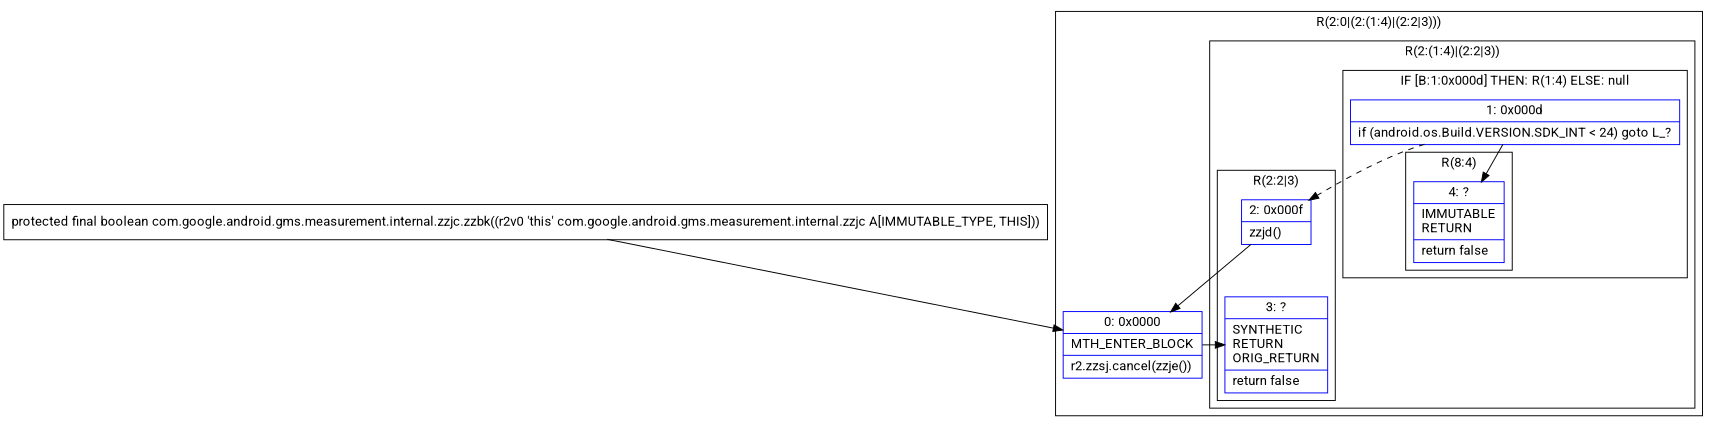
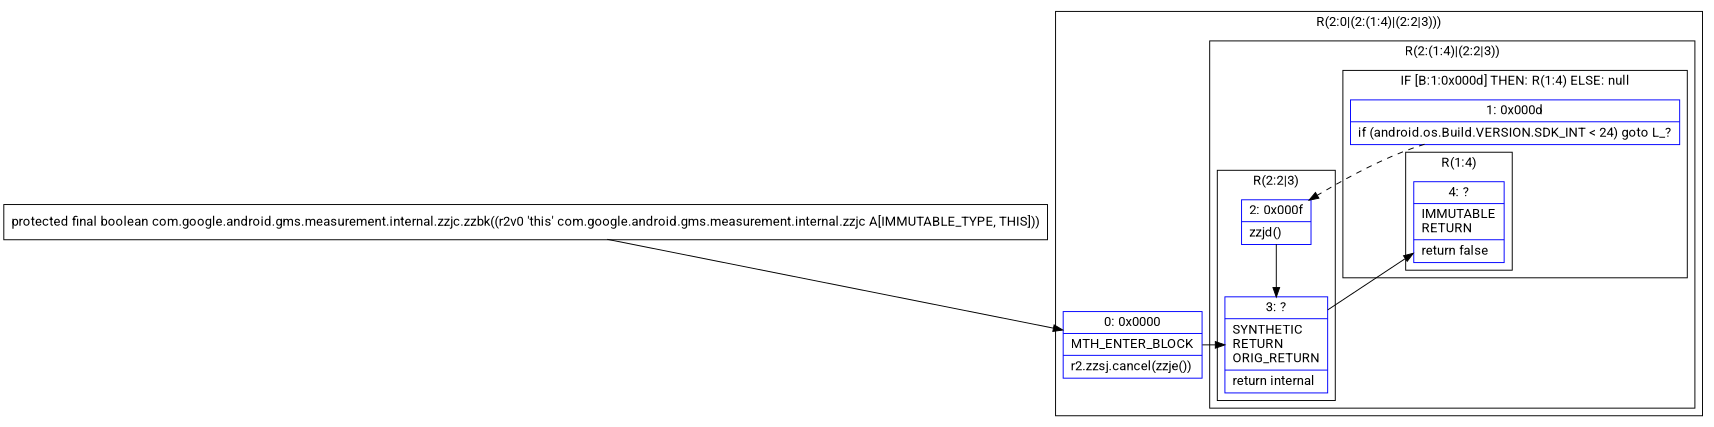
edge "1: 0x000d" -> "4: ?": now "3: ?" -> "4: ?"
cluster "R(8:4)": label "R(8:4)" -> "R(1:4)"
edge "2: 0x000f" -> "0: 0x0000": now "2: 0x000f" -> "3: ?"
node "3: ?": text "return false" -> "return internal"
